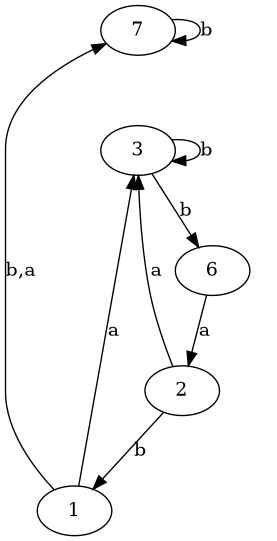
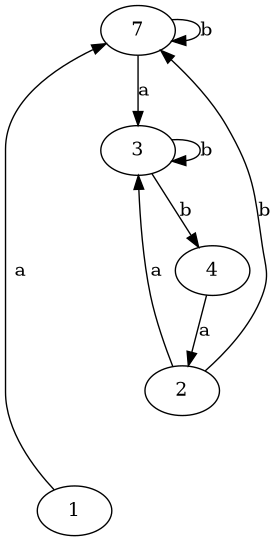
edge "1" -> "7": label "b,a" -> "a"
node "6": label "6" -> "4"
edge "1" -> "3": now "7" -> "3"
edge "2" -> "1": now "2" -> "7"
